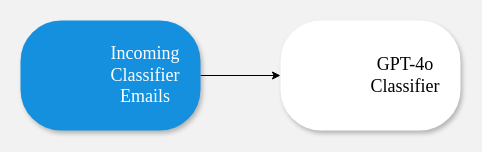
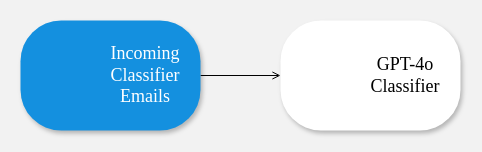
edge "Incoming Classifier Emails" -> "GPT-4o Classifier": arrowhead classic -> open
